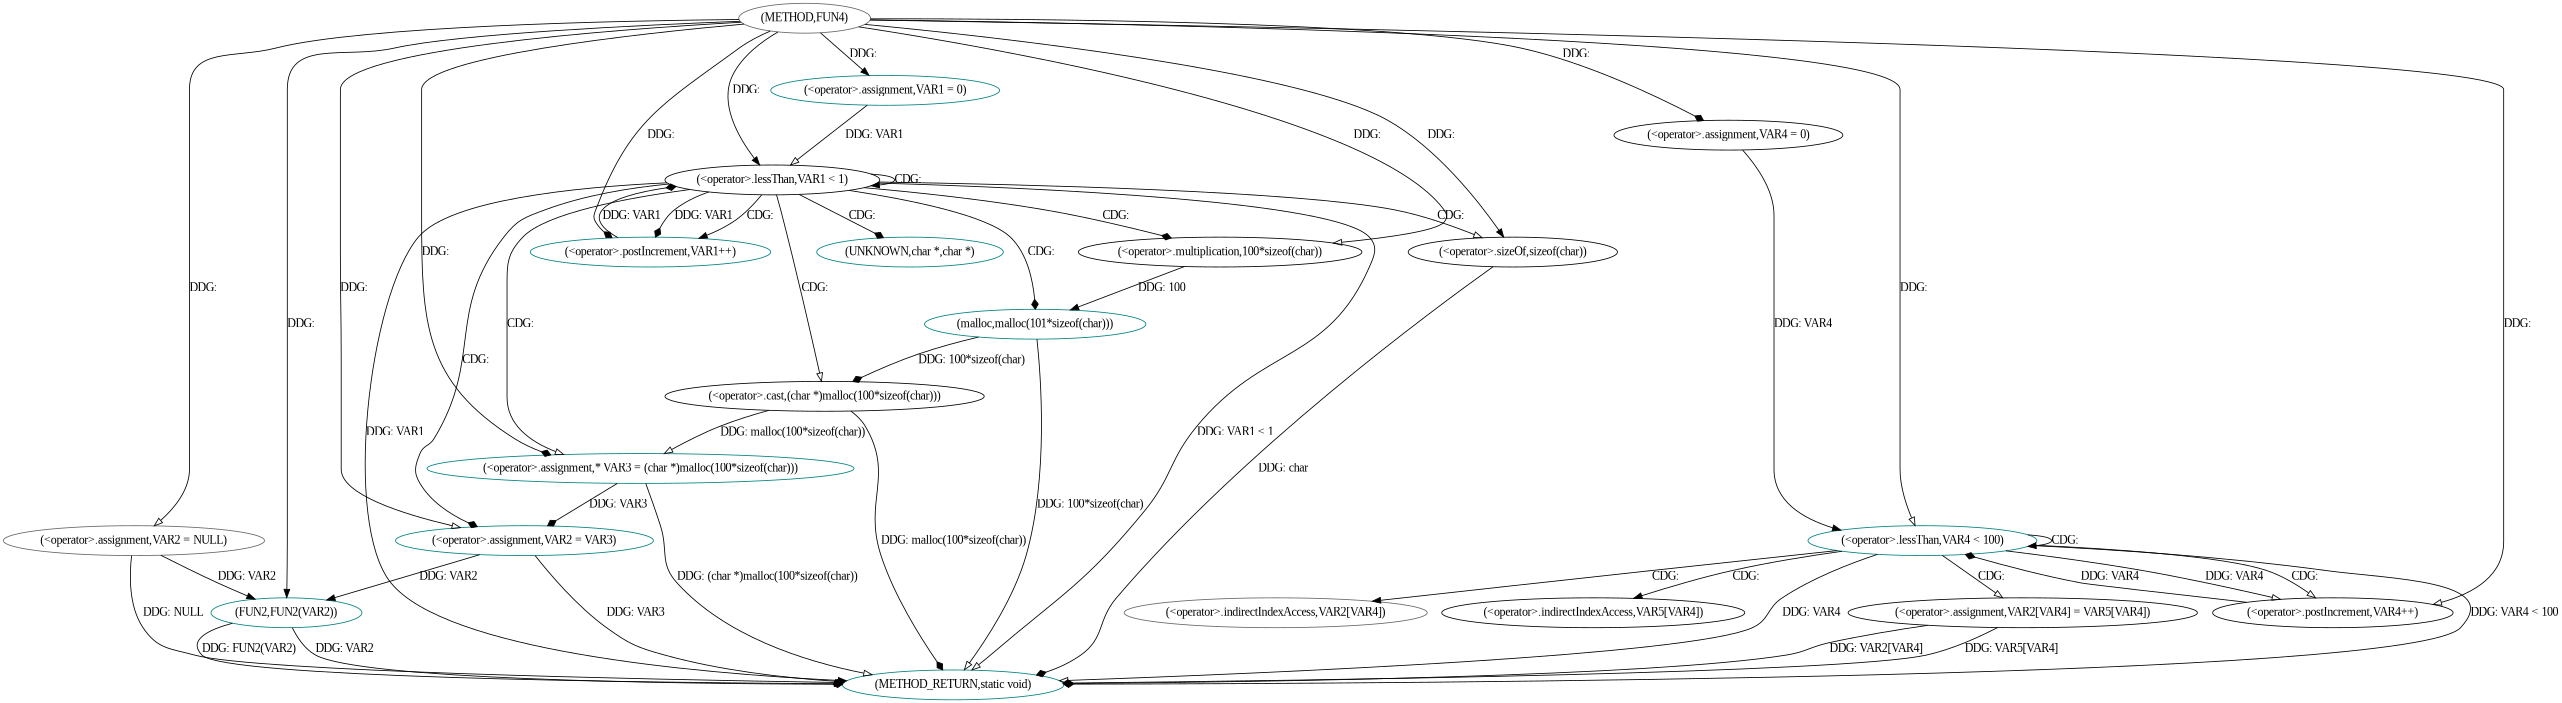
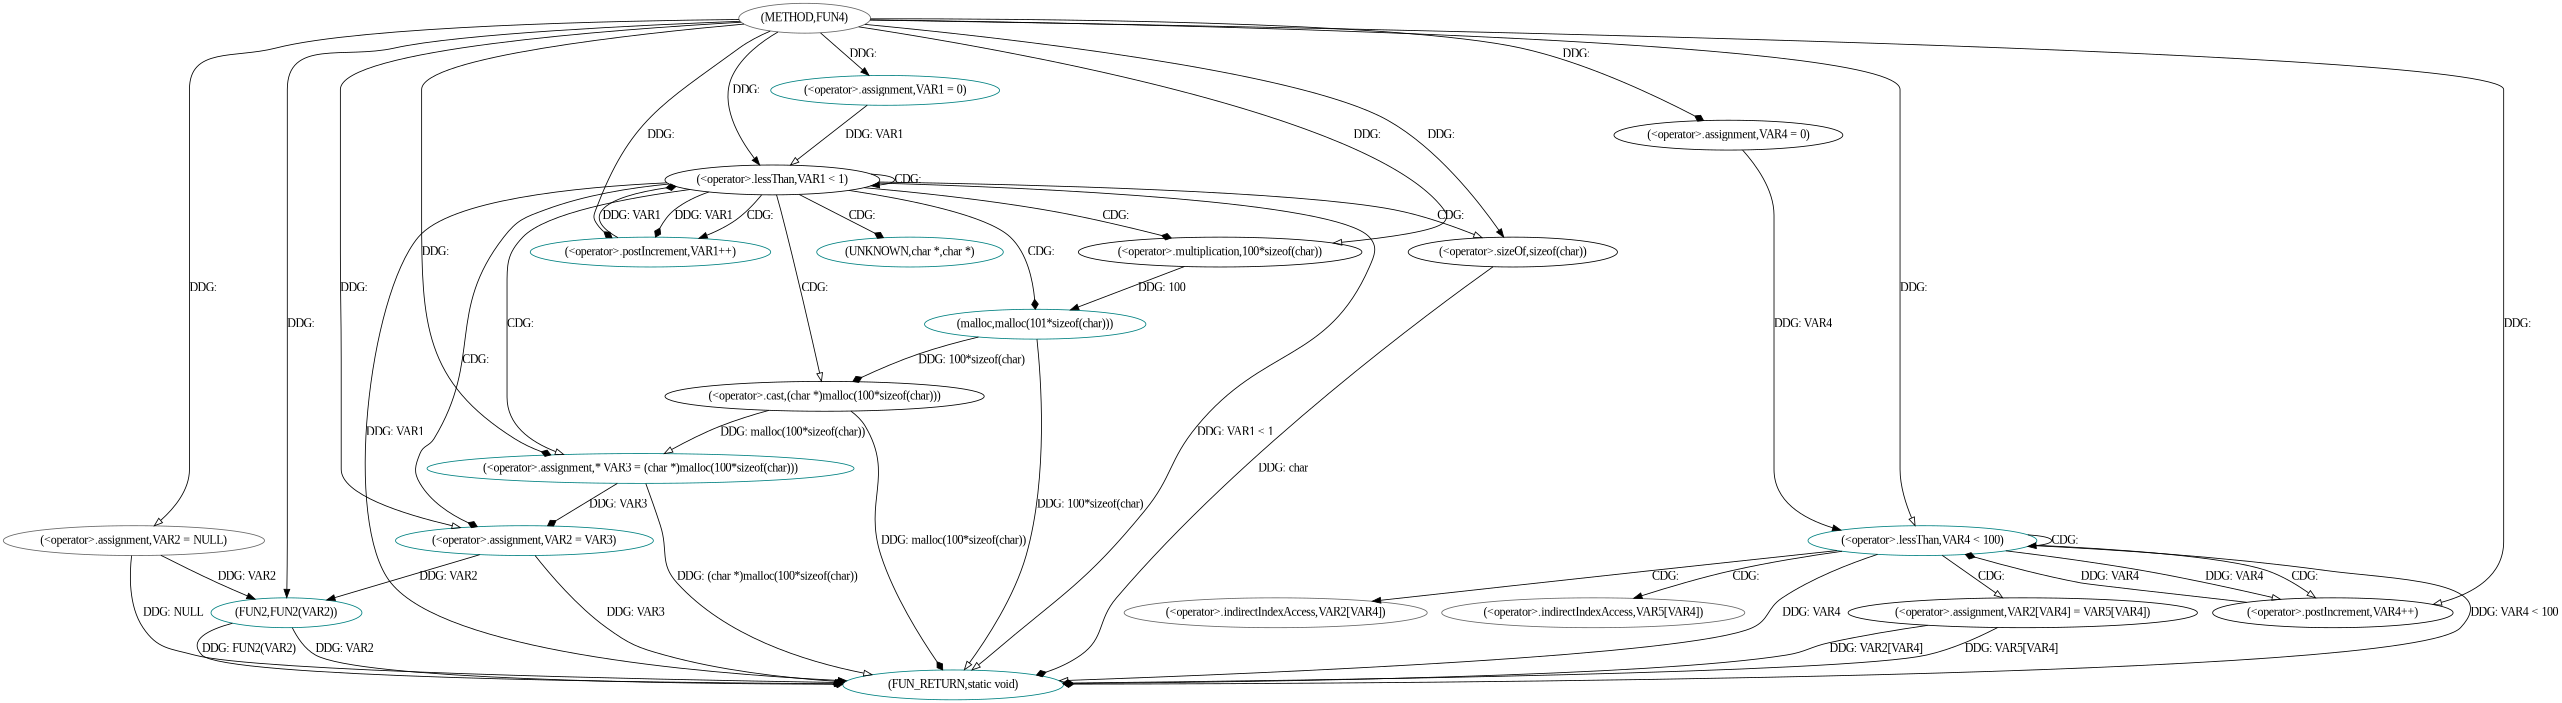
node "(<operator>.indirectIndexAccess,VAR5[VAR4])": color black -> gray40
node "(METHOD_RETURN,static void)": label "(METHOD_RETURN,static void)" -> "(FUN_RETURN,static void)"
